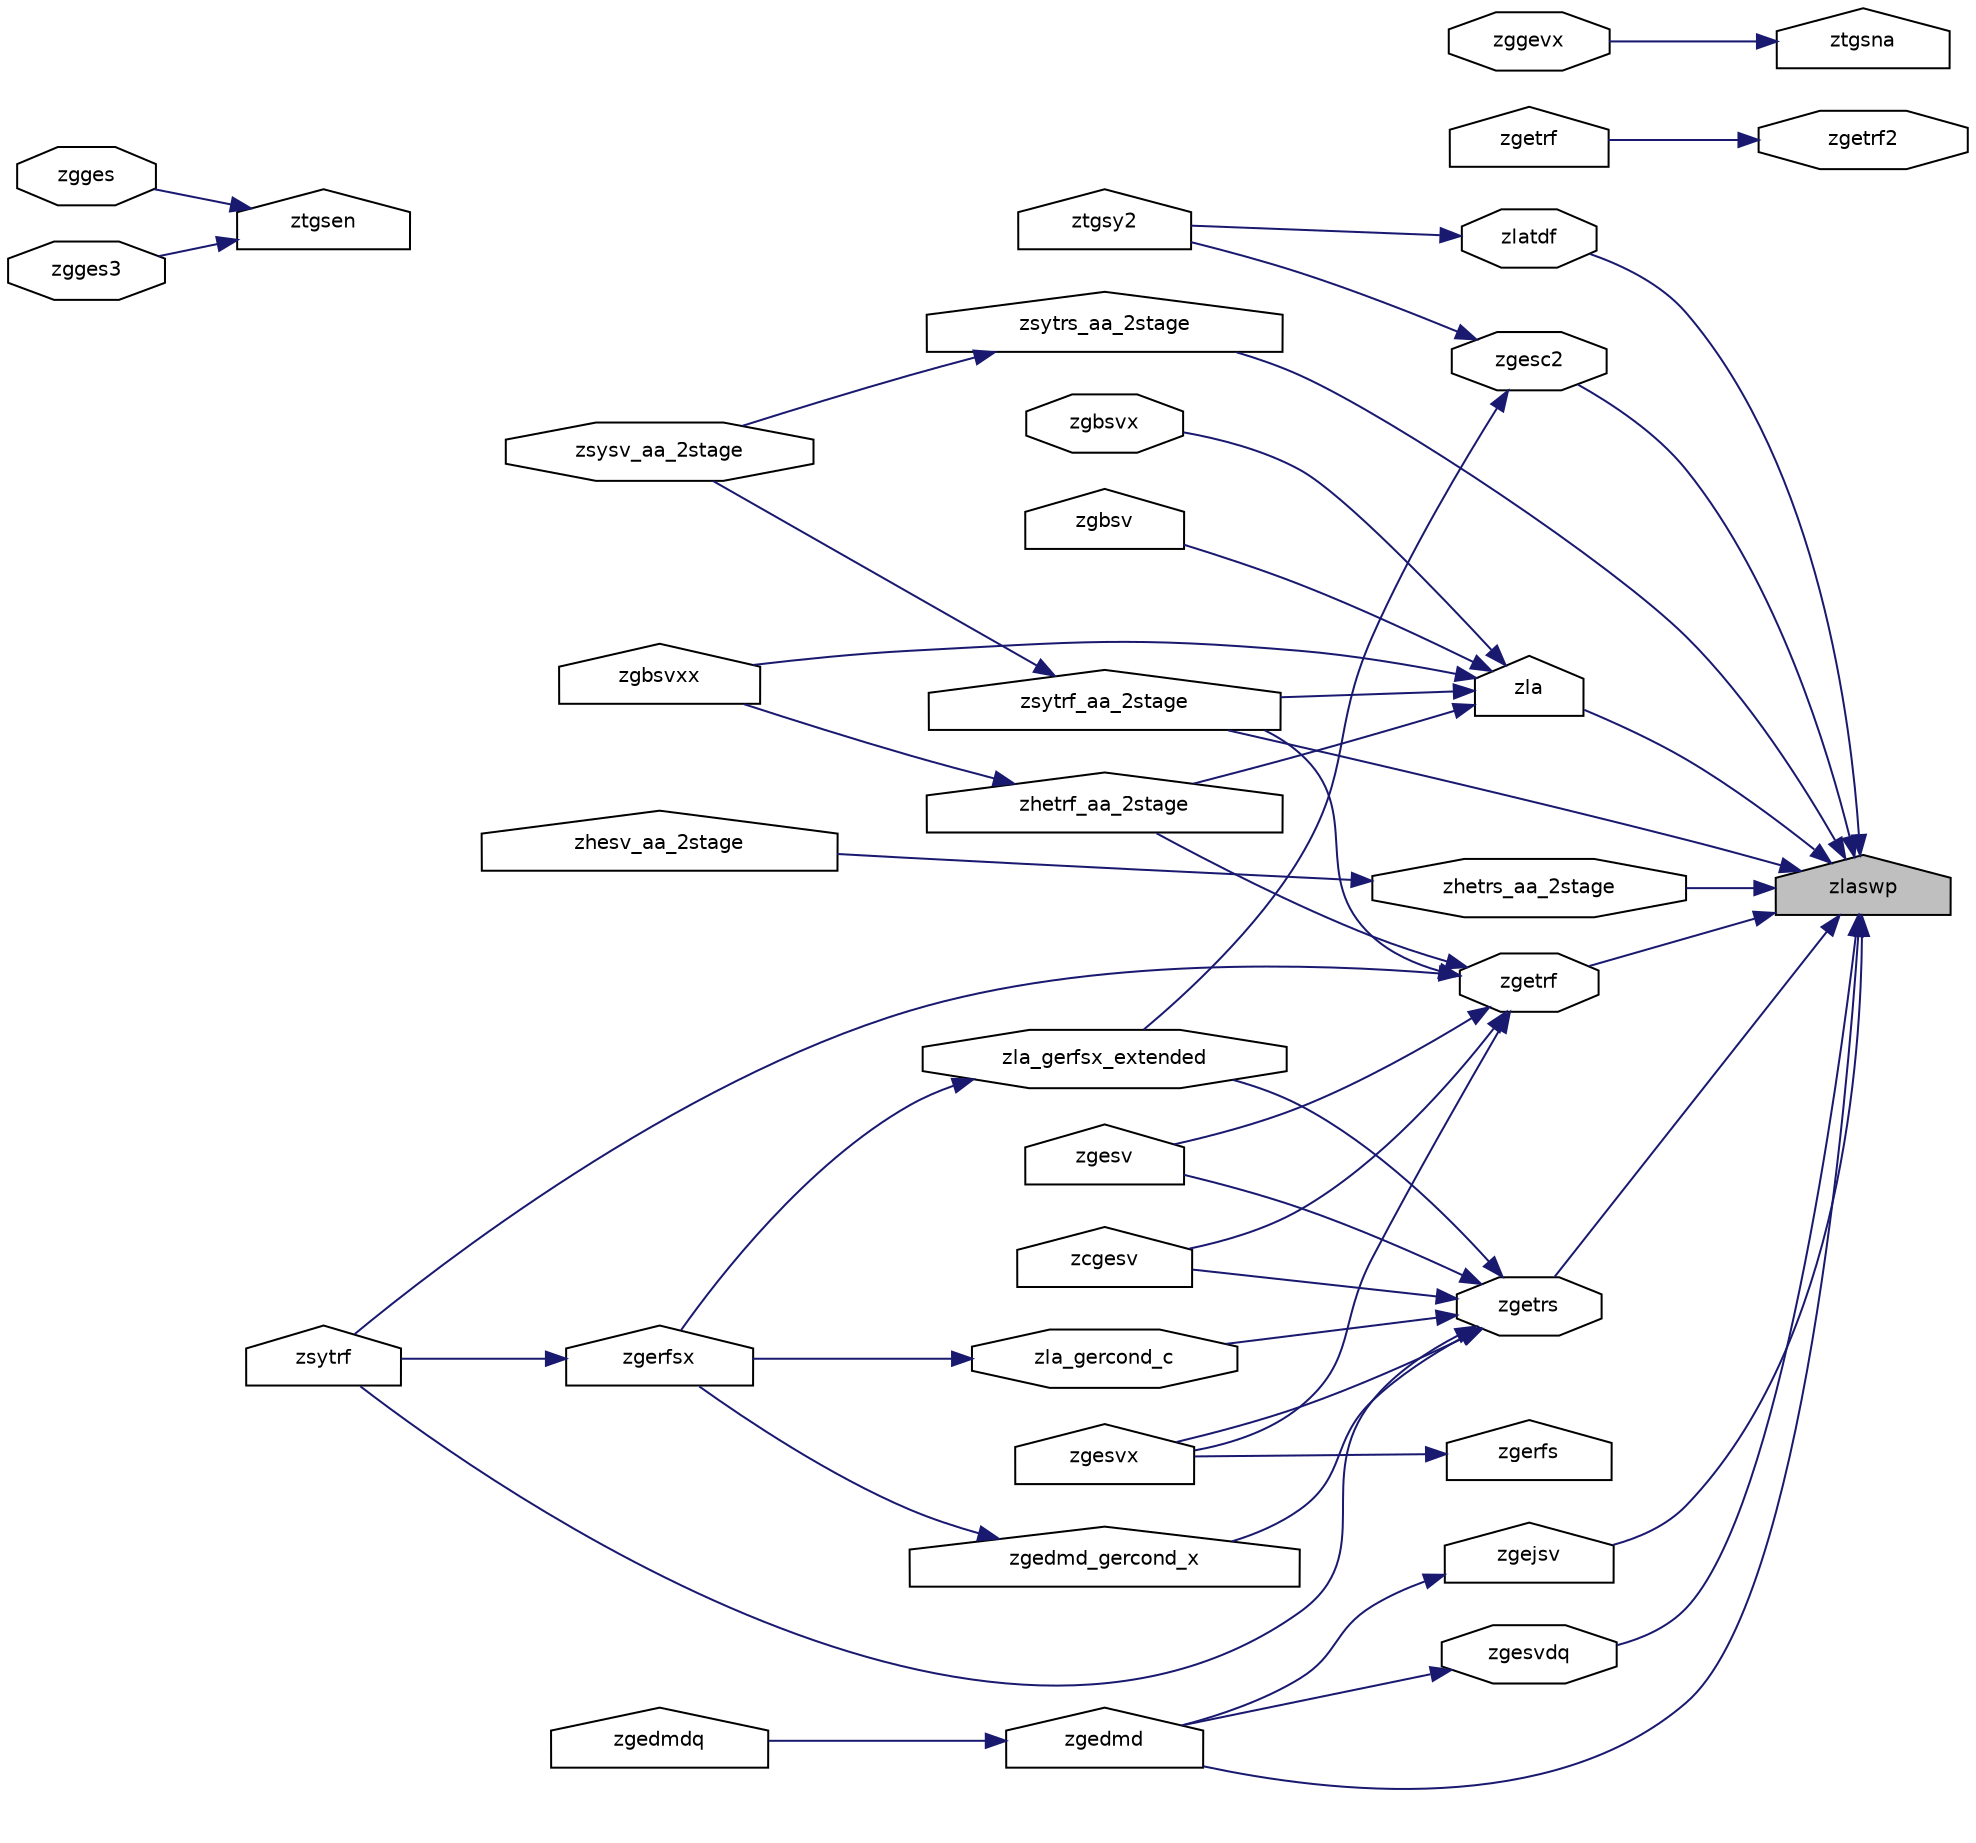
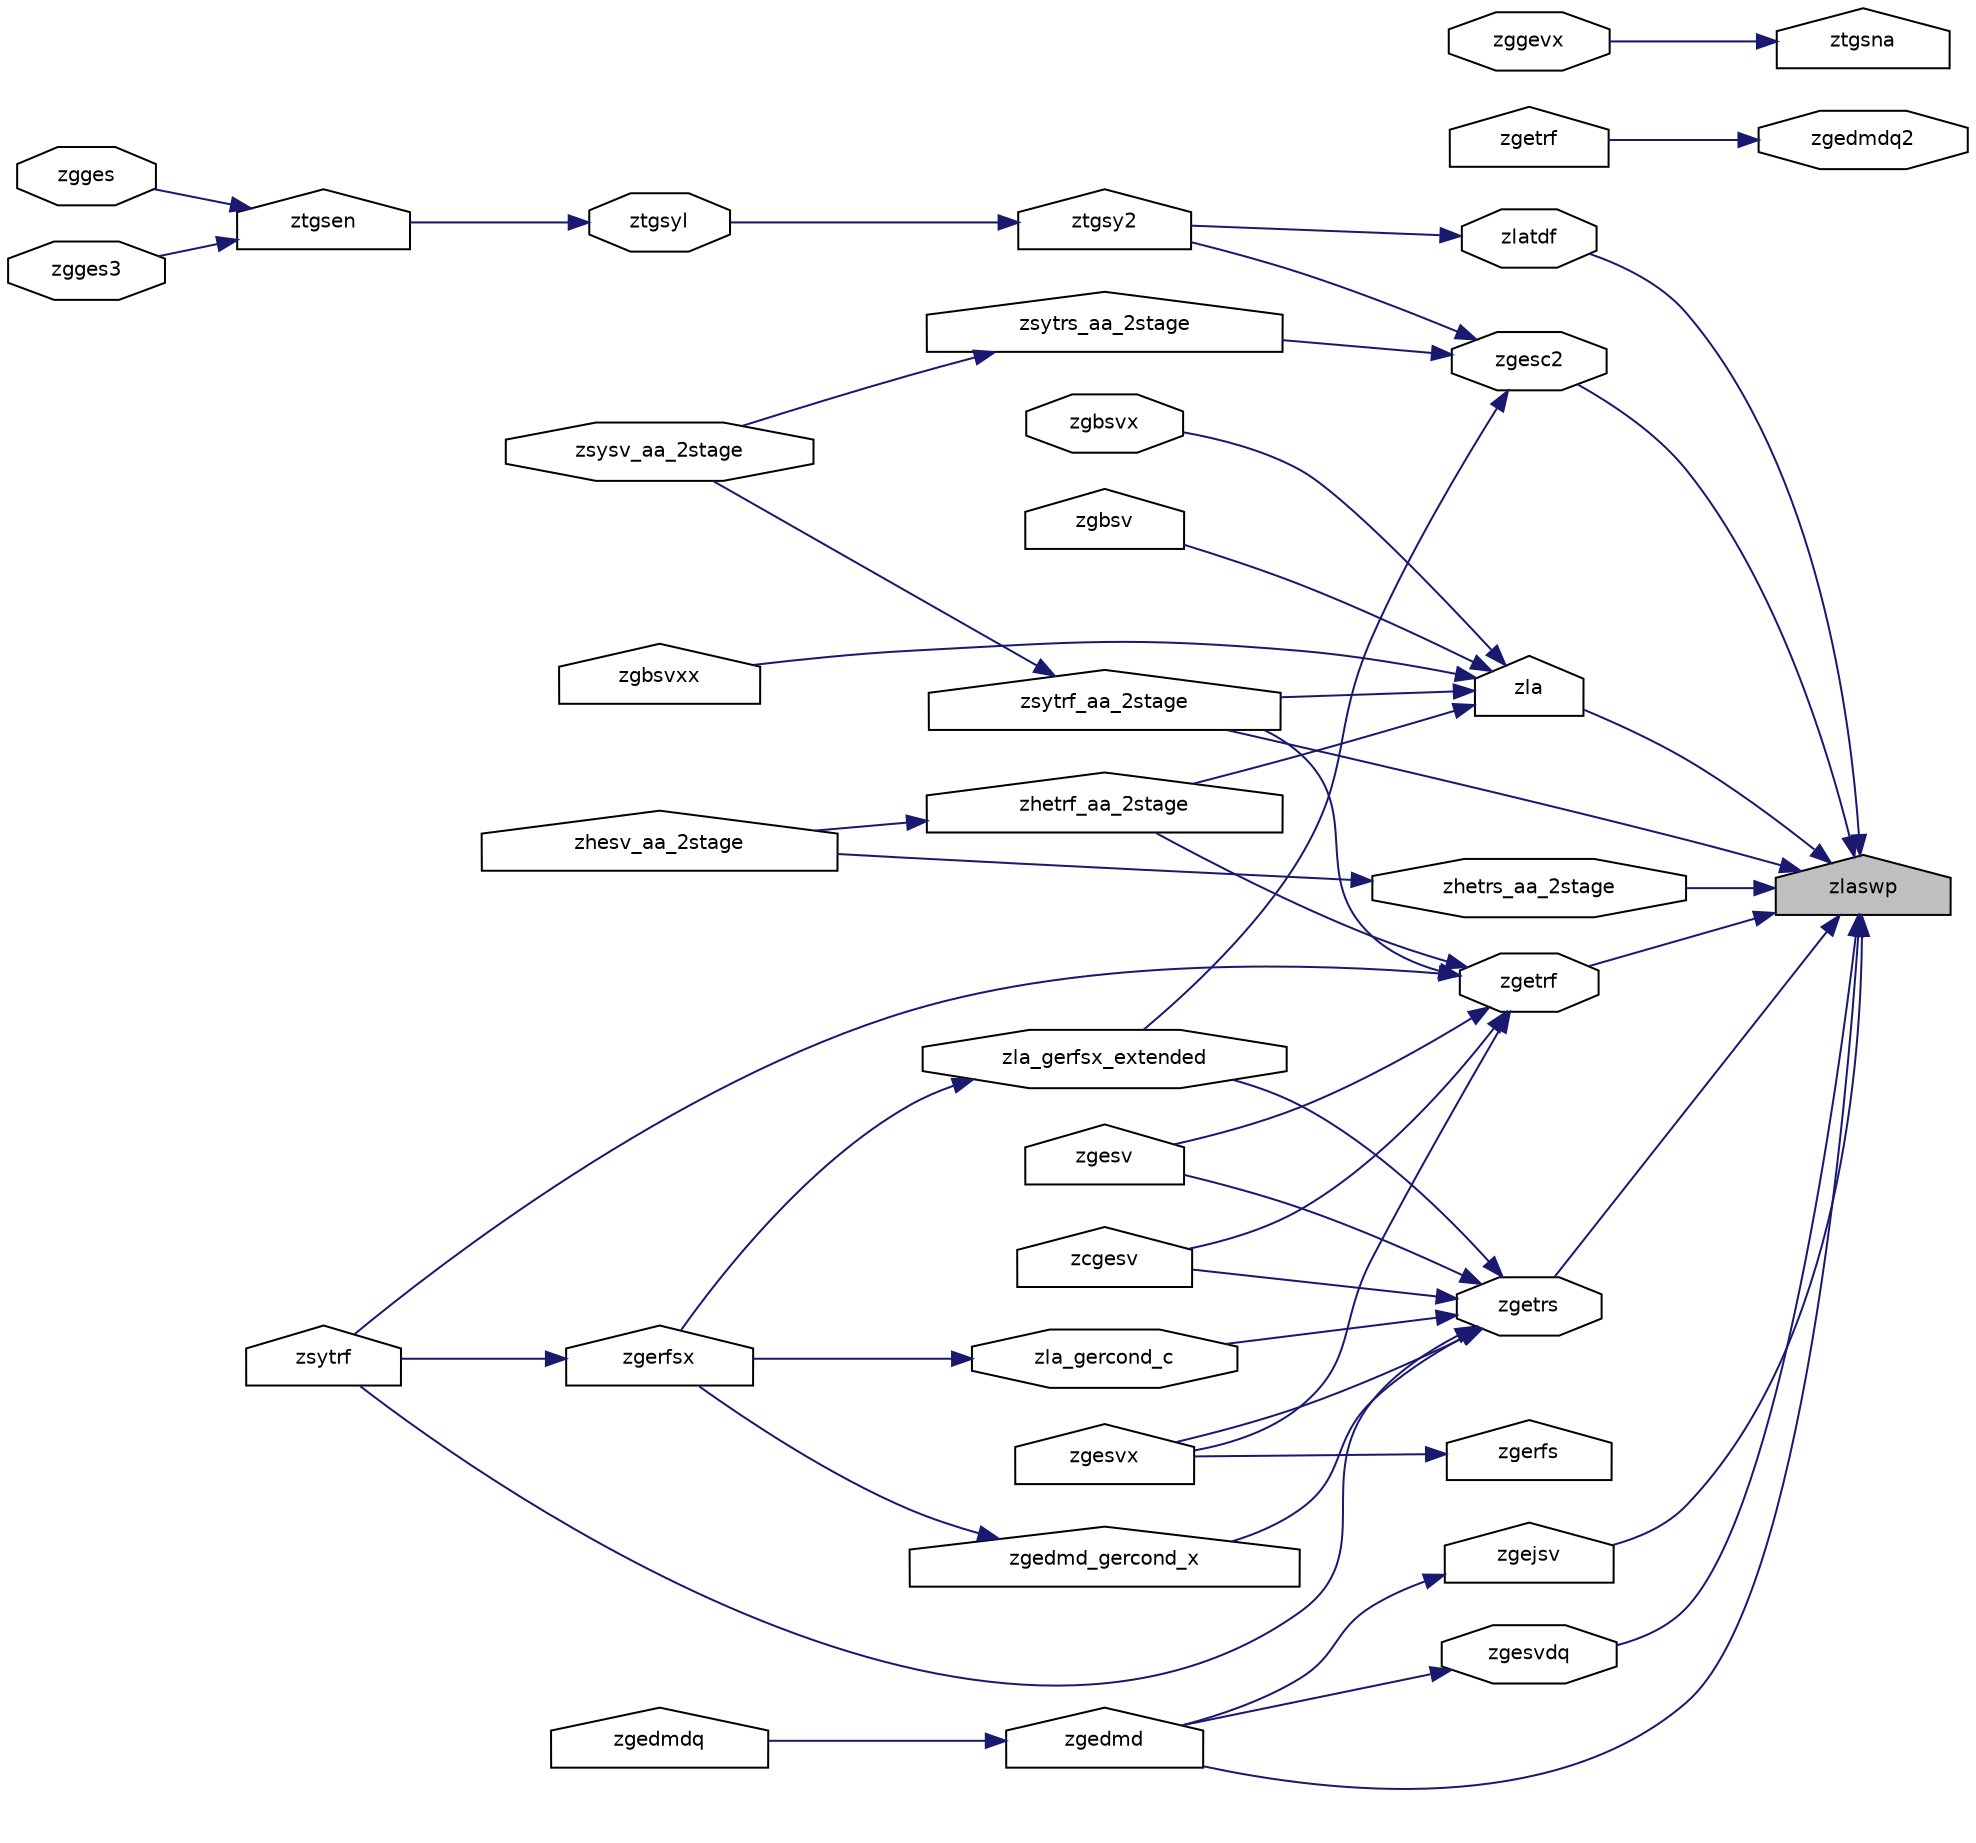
node "zgetrf2": label "zgetrf2" -> "zgedmdq2"
node "ztgsyl": added
edge "zsytrs_aa_2stage" -> "zlaswp": now "zsytrs_aa_2stage" -> "zgesc2"
edge "zgbsvxx" -> "zhetrf_aa_2stage": now "zhesv_aa_2stage" -> "zhetrf_aa_2stage"
